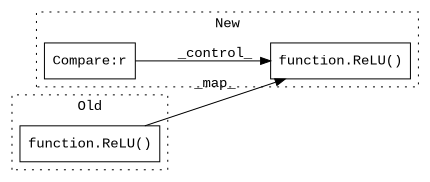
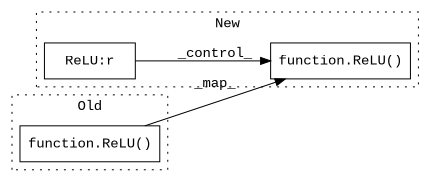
node "Compare:r": label "Compare:r" -> "ReLU:r"
